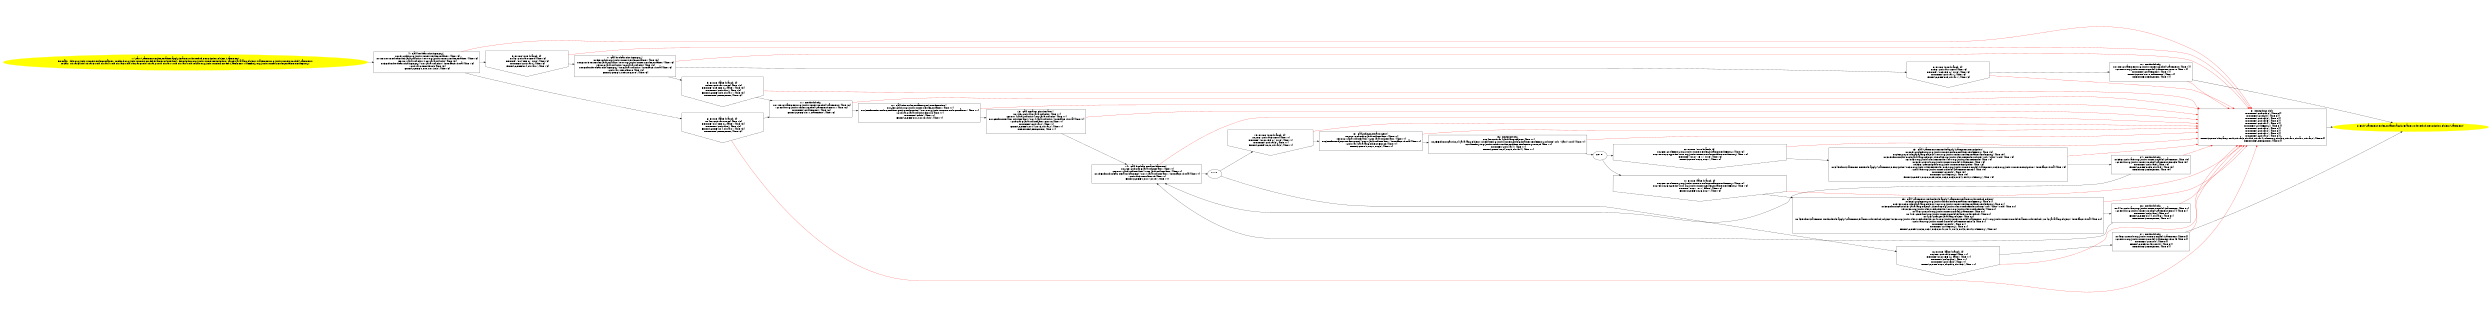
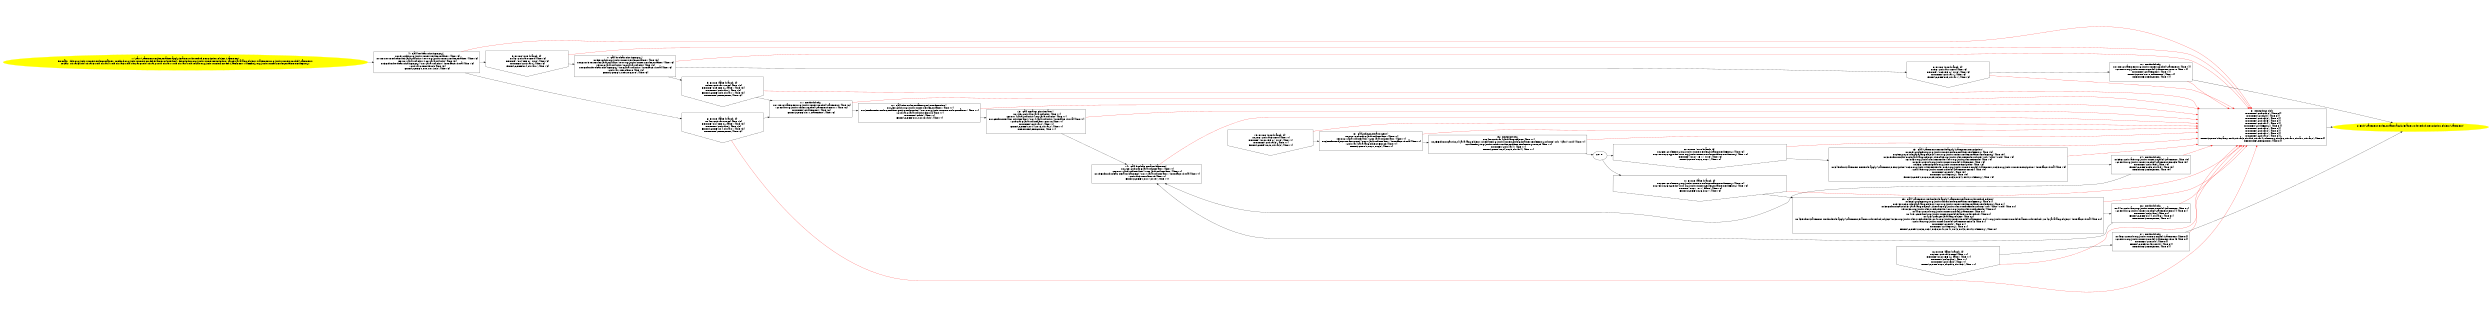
node "17: +": removed
